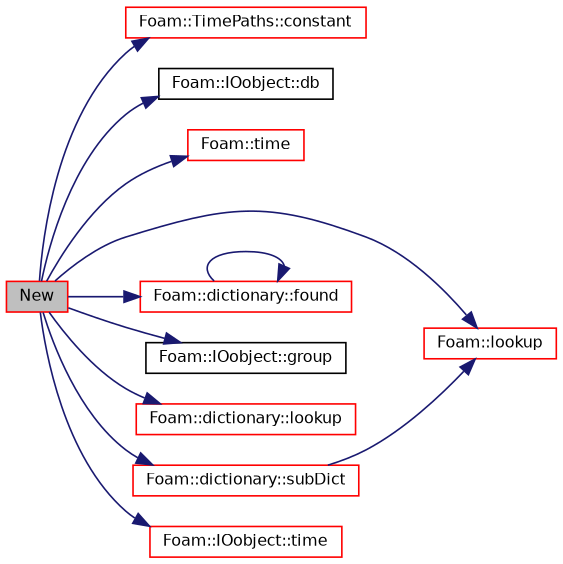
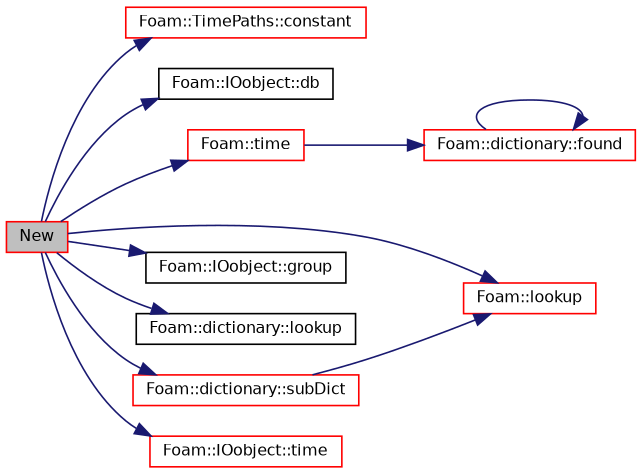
edge "New" -> "Foam::dictionary::found": now "Foam::time" -> "Foam::dictionary::found"
node "Foam::dictionary::lookup": color red -> black
